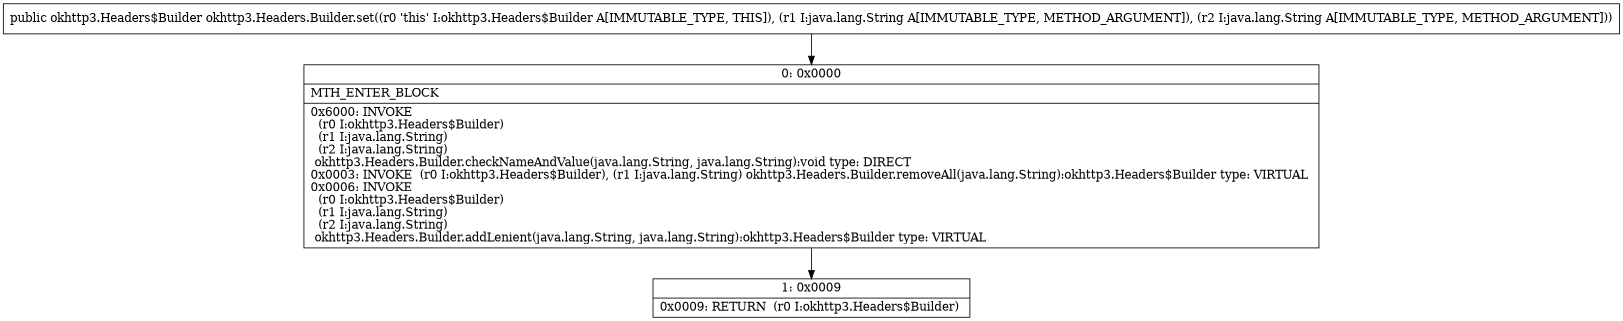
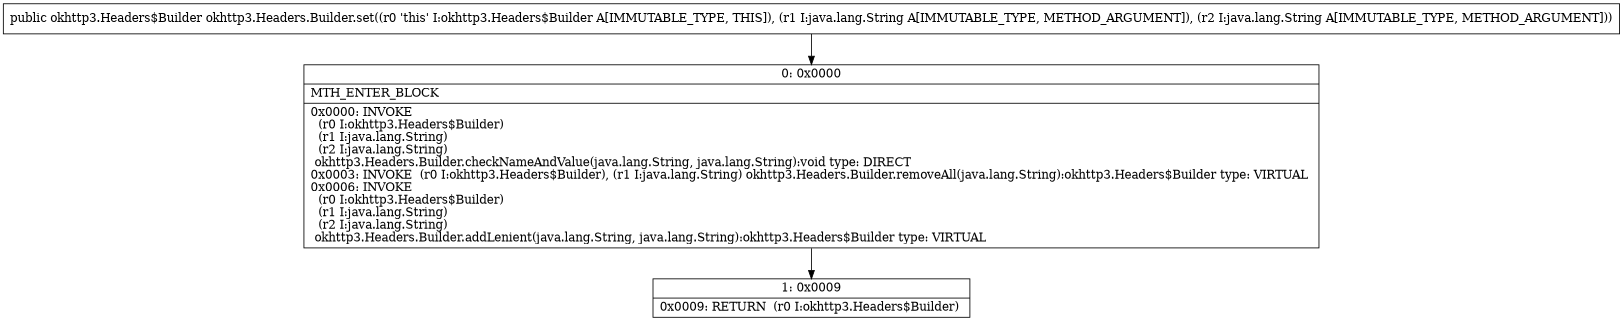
node "0: 0x0000": text "0x6000: INVOKE" -> "0x0000: INVOKE"
